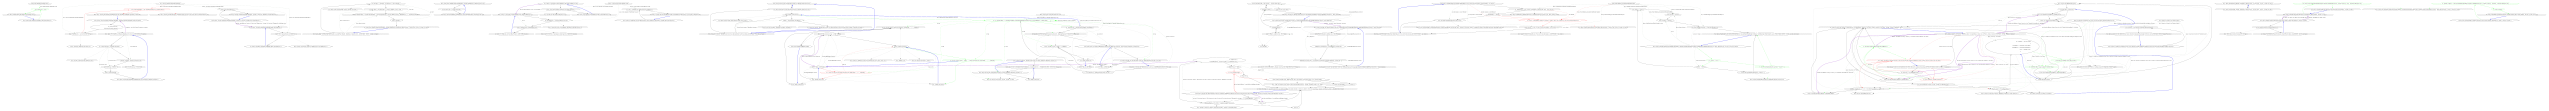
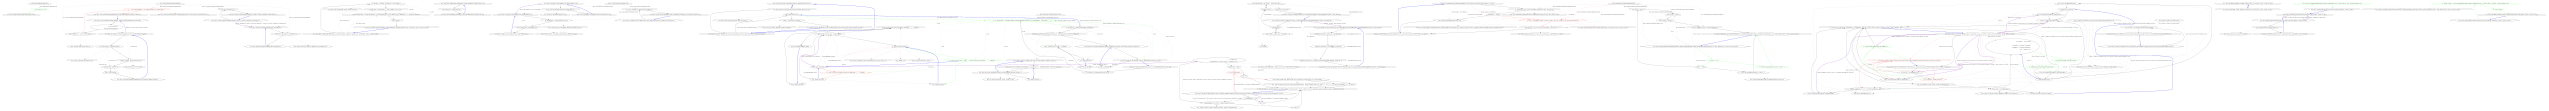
node "Entry Nancy.ModelBinding.BindingConfig.BindingConfig()": removed
